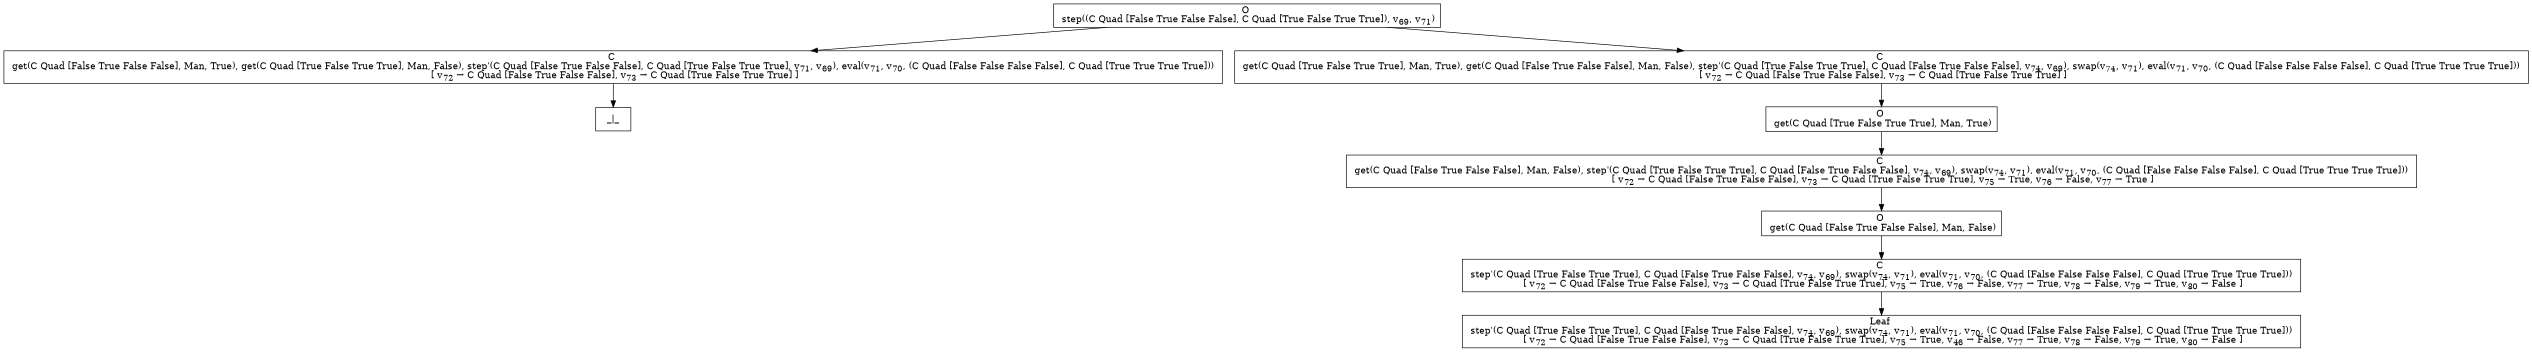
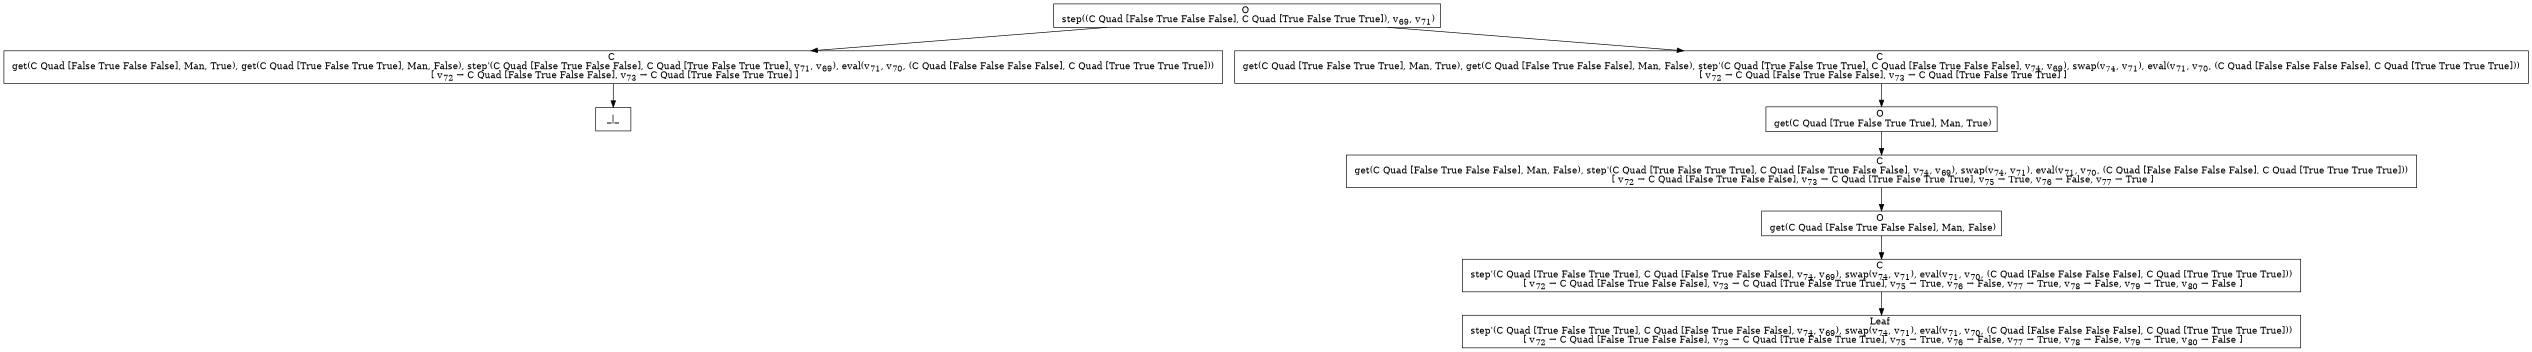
node "Leaf": text "46" -> "76"
